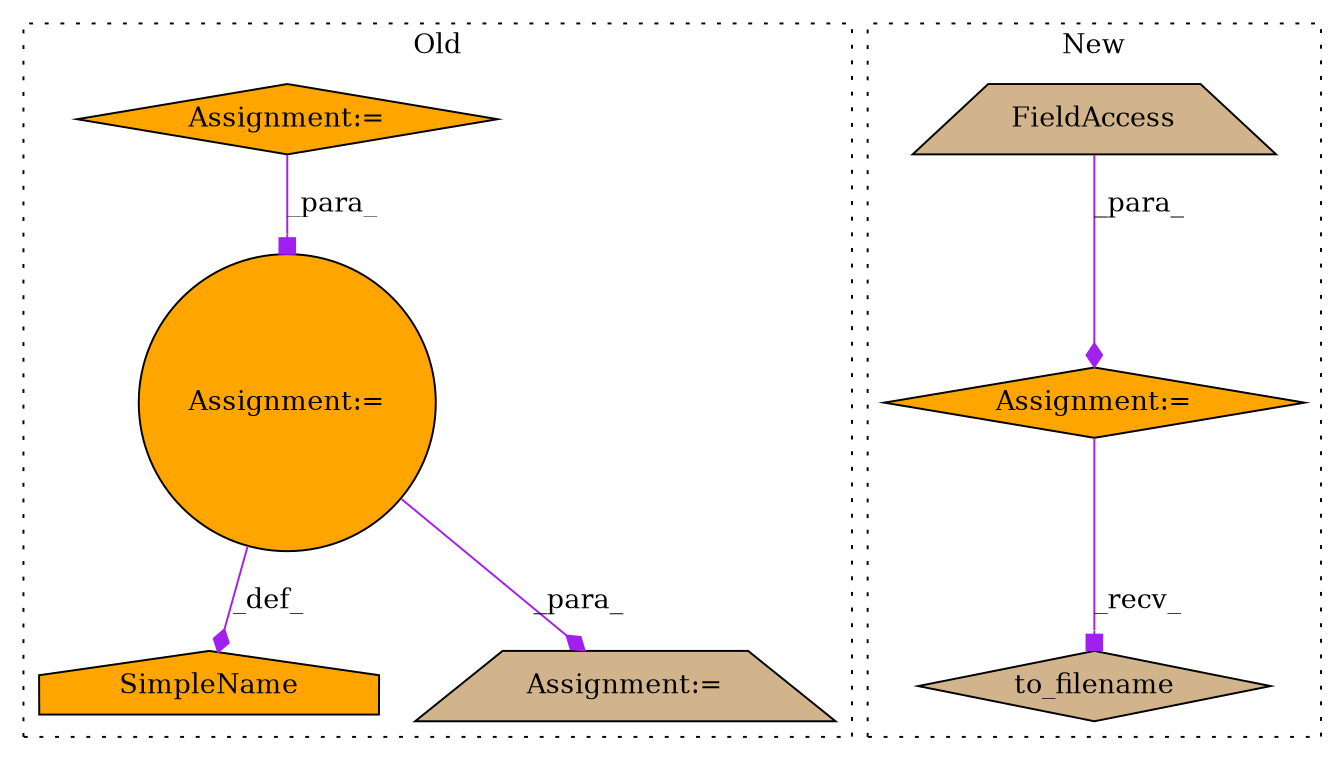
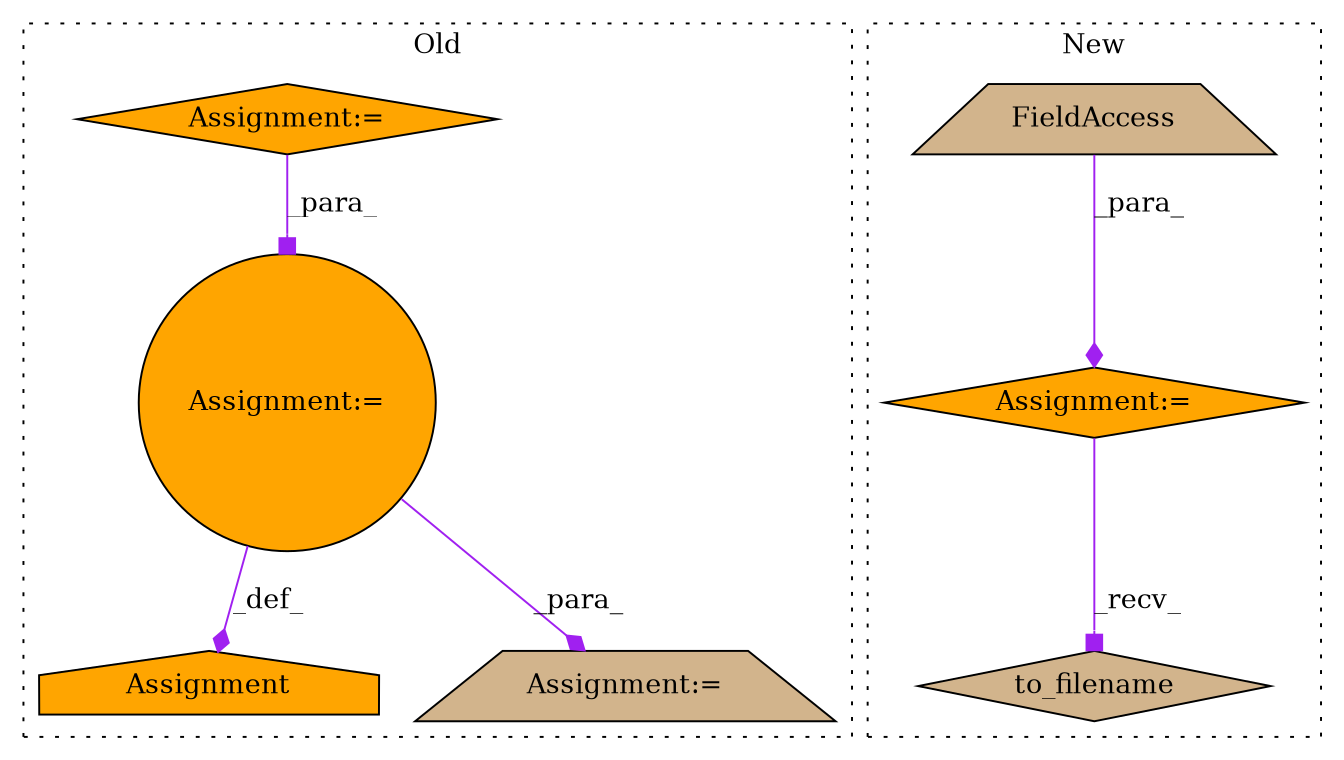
node "SimpleName": label "SimpleName" -> "Assignment"
